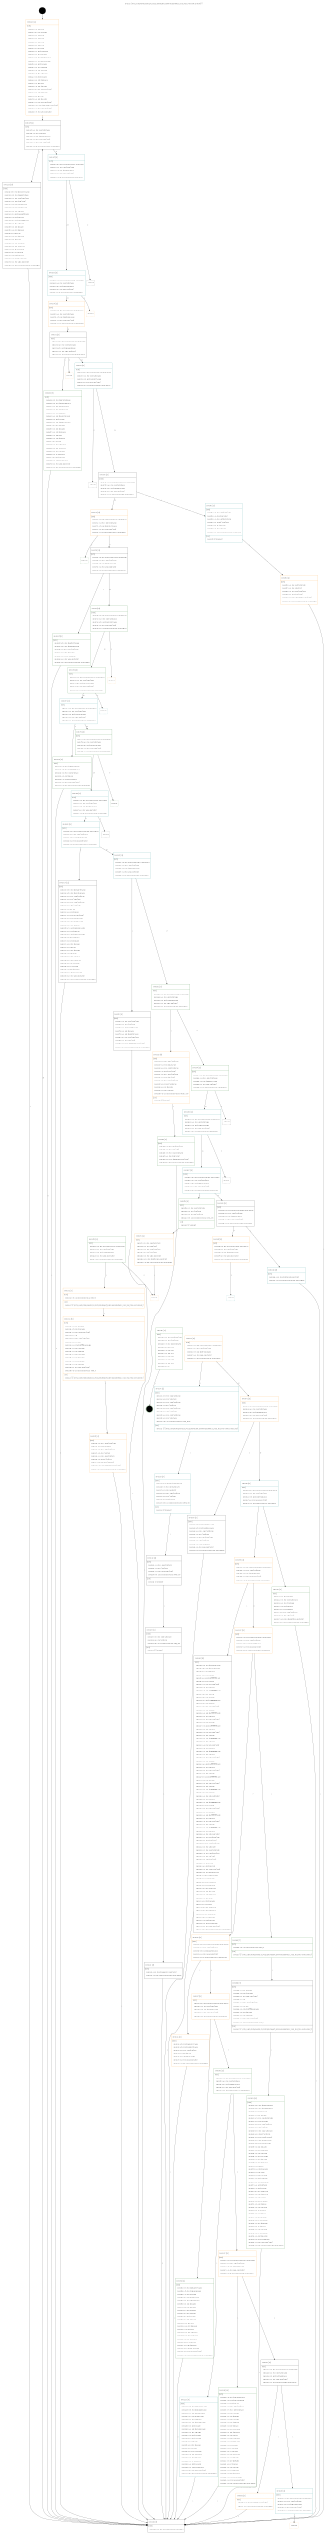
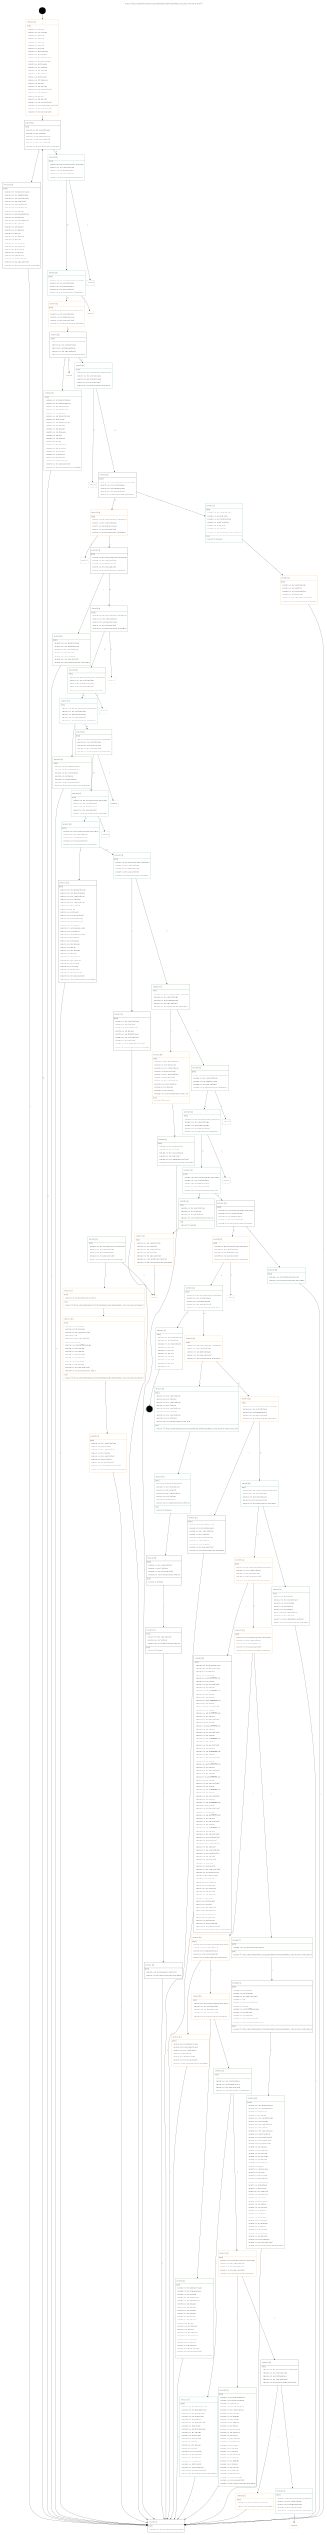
node "0x40190b [28]": added
